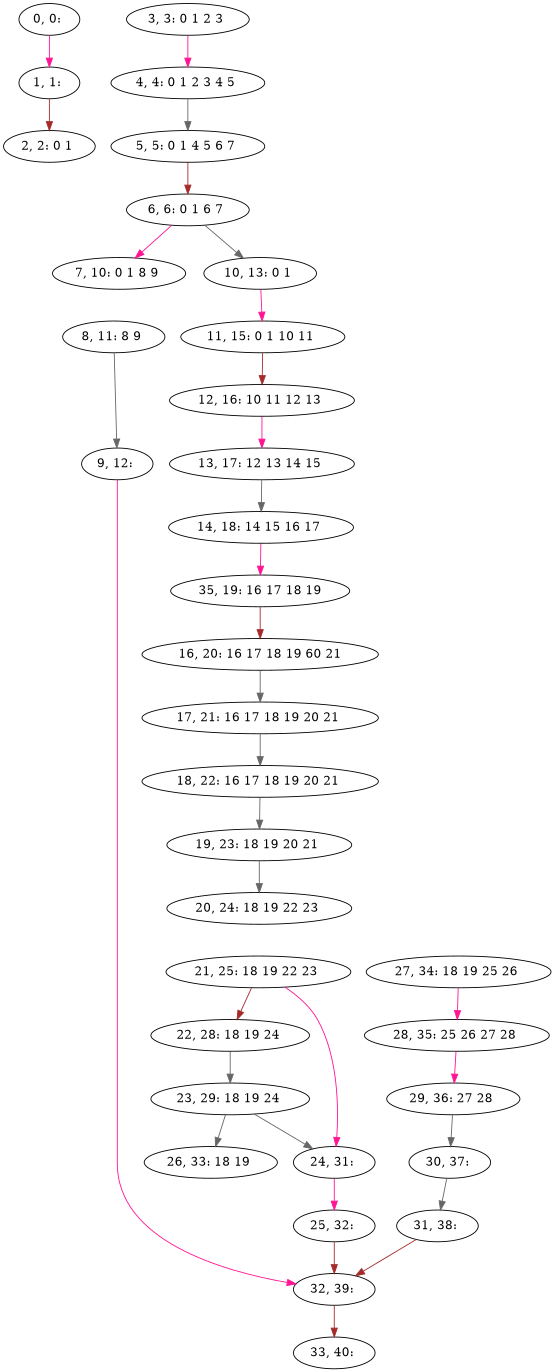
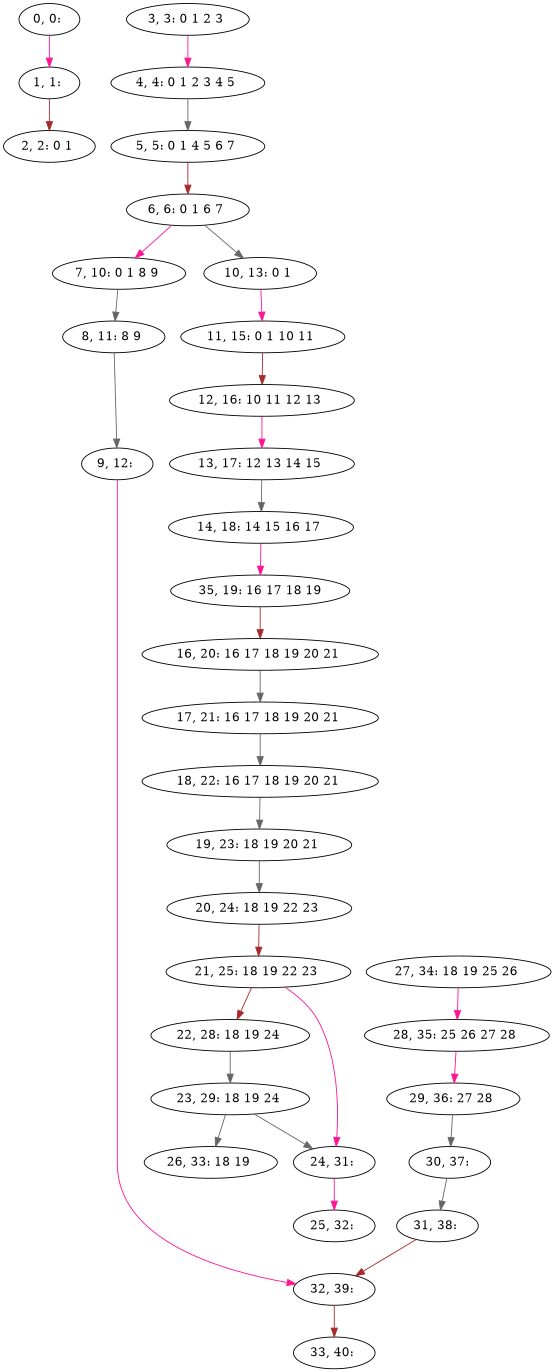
edge "7, 10: 0 1 8 9" -> "8, 11: 8 9": added
node "16, 20: 16 17 18 19 60 21": label "16, 20: 16 17 18 19 60 21" -> "16, 20: 16 17 18 19 20 21"
edge "20, 24: 18 19 22 23" -> "21, 25: 18 19 22 23": added
edge "25, 32:" -> "32, 39:": removed
